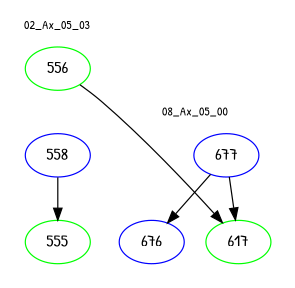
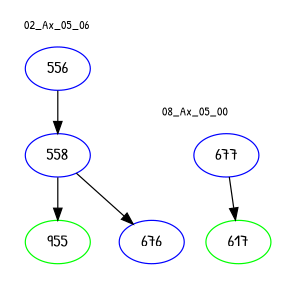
cluster "02_Ax_05_03": label "02_Ax_05_03" -> "02_Ax_05_06"
node "556": color green -> blue
edge "556" -> "617": now "556" -> "558"
edge "677" -> "676": now "558" -> "676"
node "555": label "555" -> "955"
